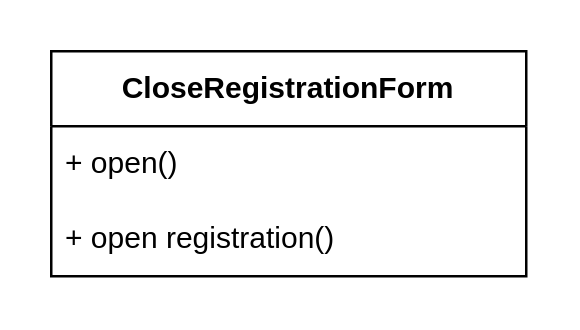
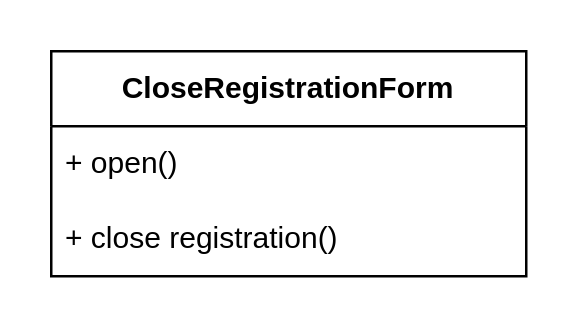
node "+ open registration()": label "+ open registration()" -> "+ close registration()"
